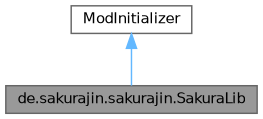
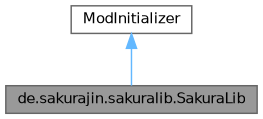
node "de.sakurajin.sakurajin.SakuraLib": label "de.sakurajin.sakurajin.SakuraLib" -> "de.sakurajin.sakuralib.SakuraLib"
